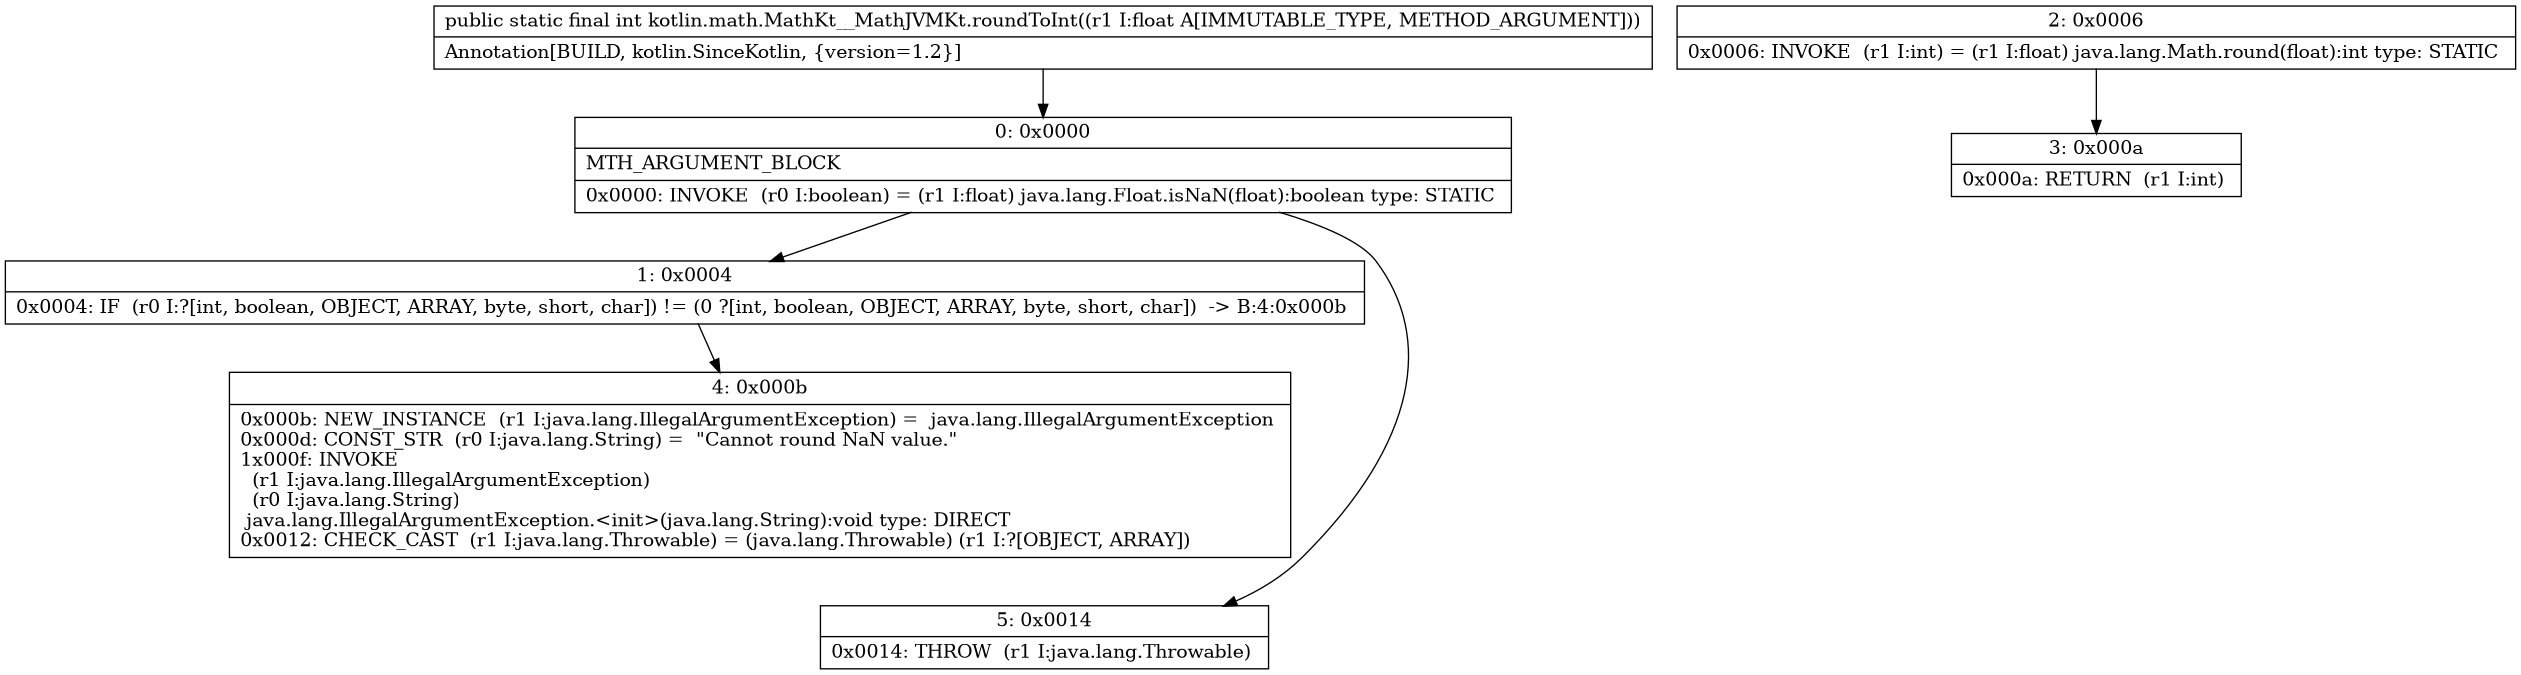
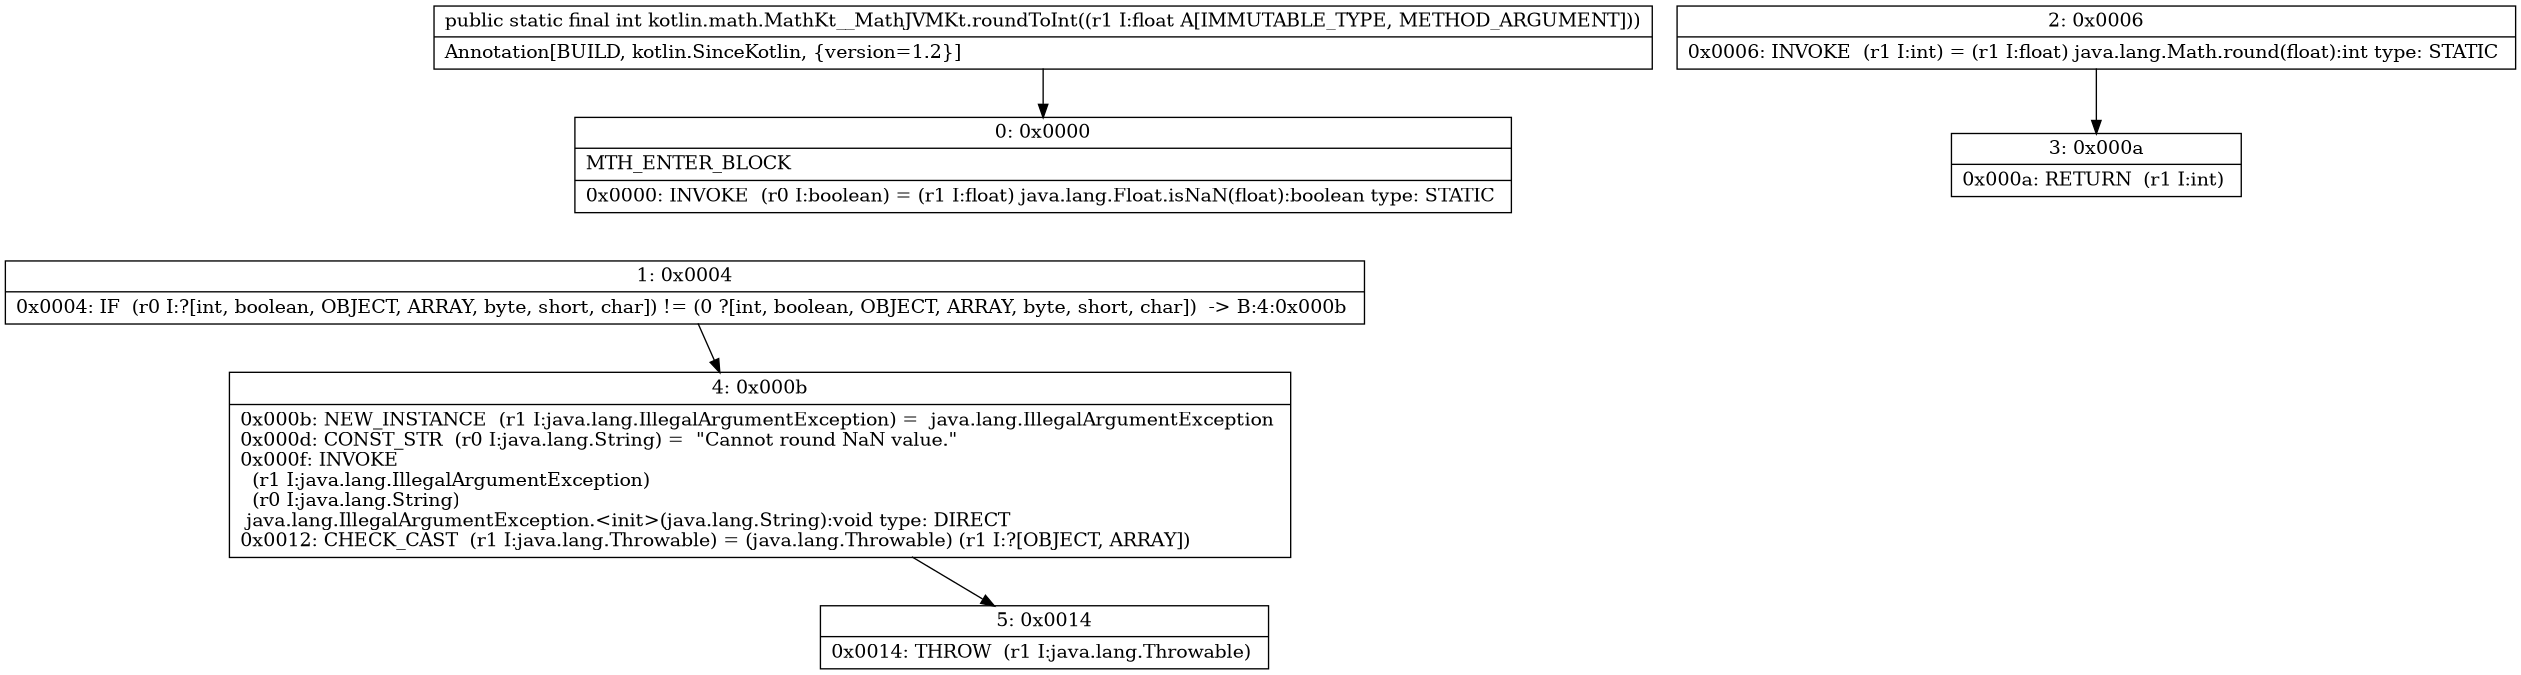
node "0: 0x0000": text "MTH_ARGUMENT_BLOCK" -> "MTH_ENTER_BLOCK"
edge "0: 0x0000" -> "1: 0x0004": removed
edge "0: 0x0000" -> "5: 0x0014": now "4: 0x000b" -> "5: 0x0014"
node "4: 0x000b": text "1x000f: INVOKE" -> "0x000f: INVOKE"
